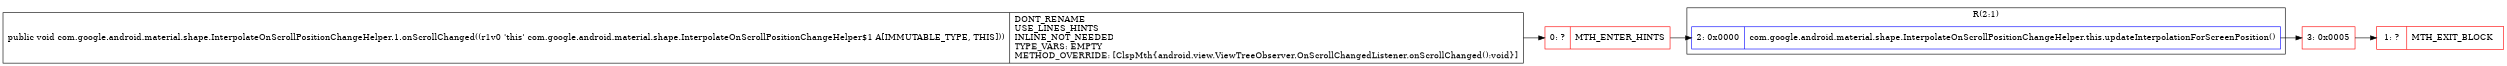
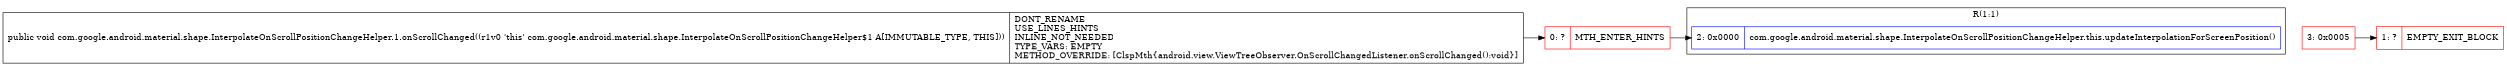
cluster "R(2:1)": label "R(2:1)" -> "R(1:1)"
edge "2: 0x0000" -> "3: 0x0005": removed
node "1: ?": text "MTH_EXIT_BLOCK" -> "EMPTY_EXIT_BLOCK"
